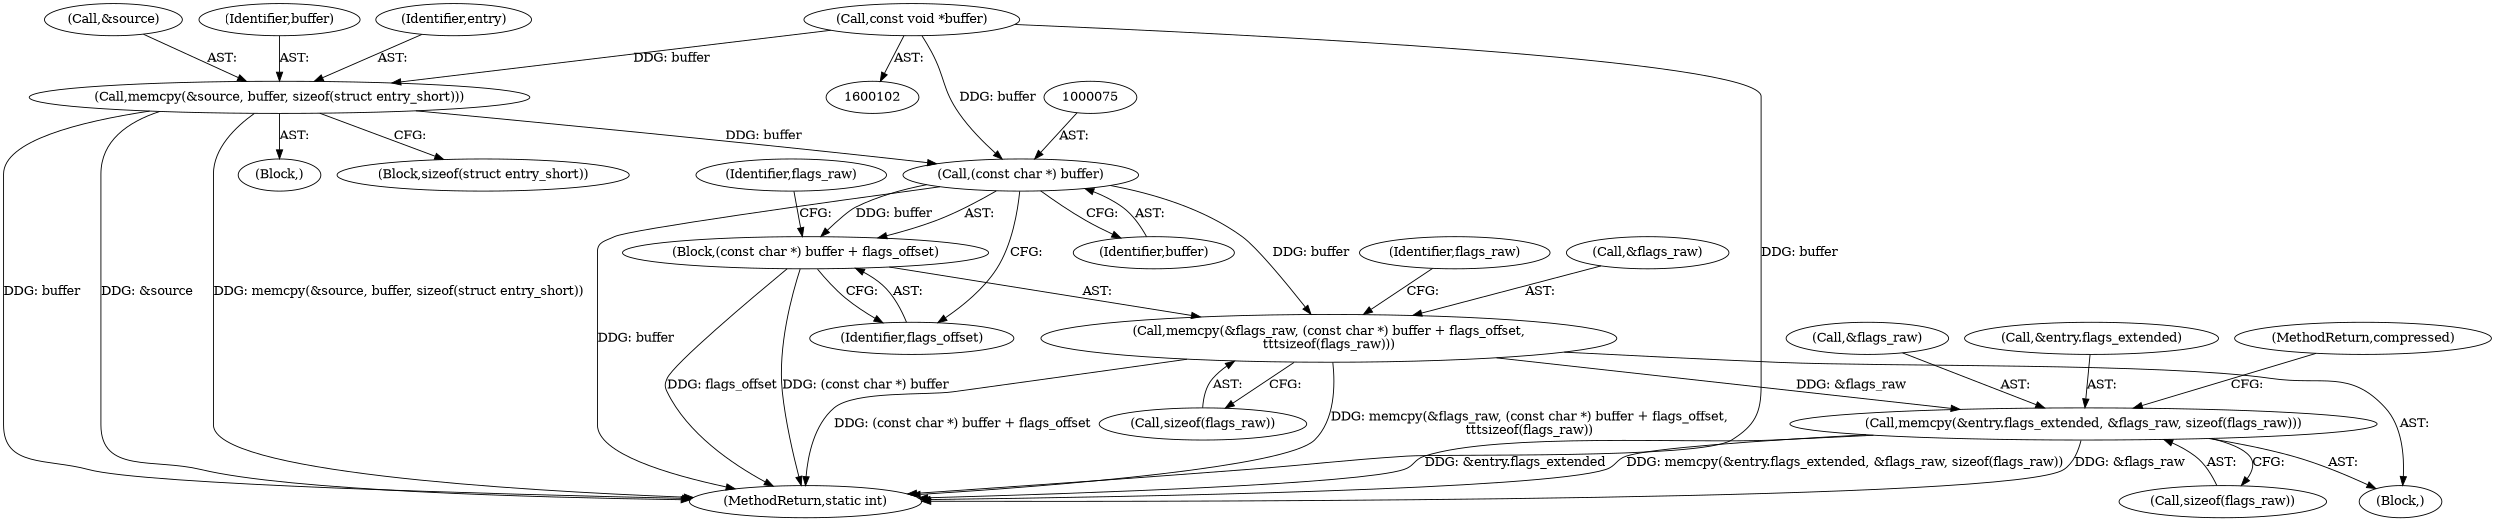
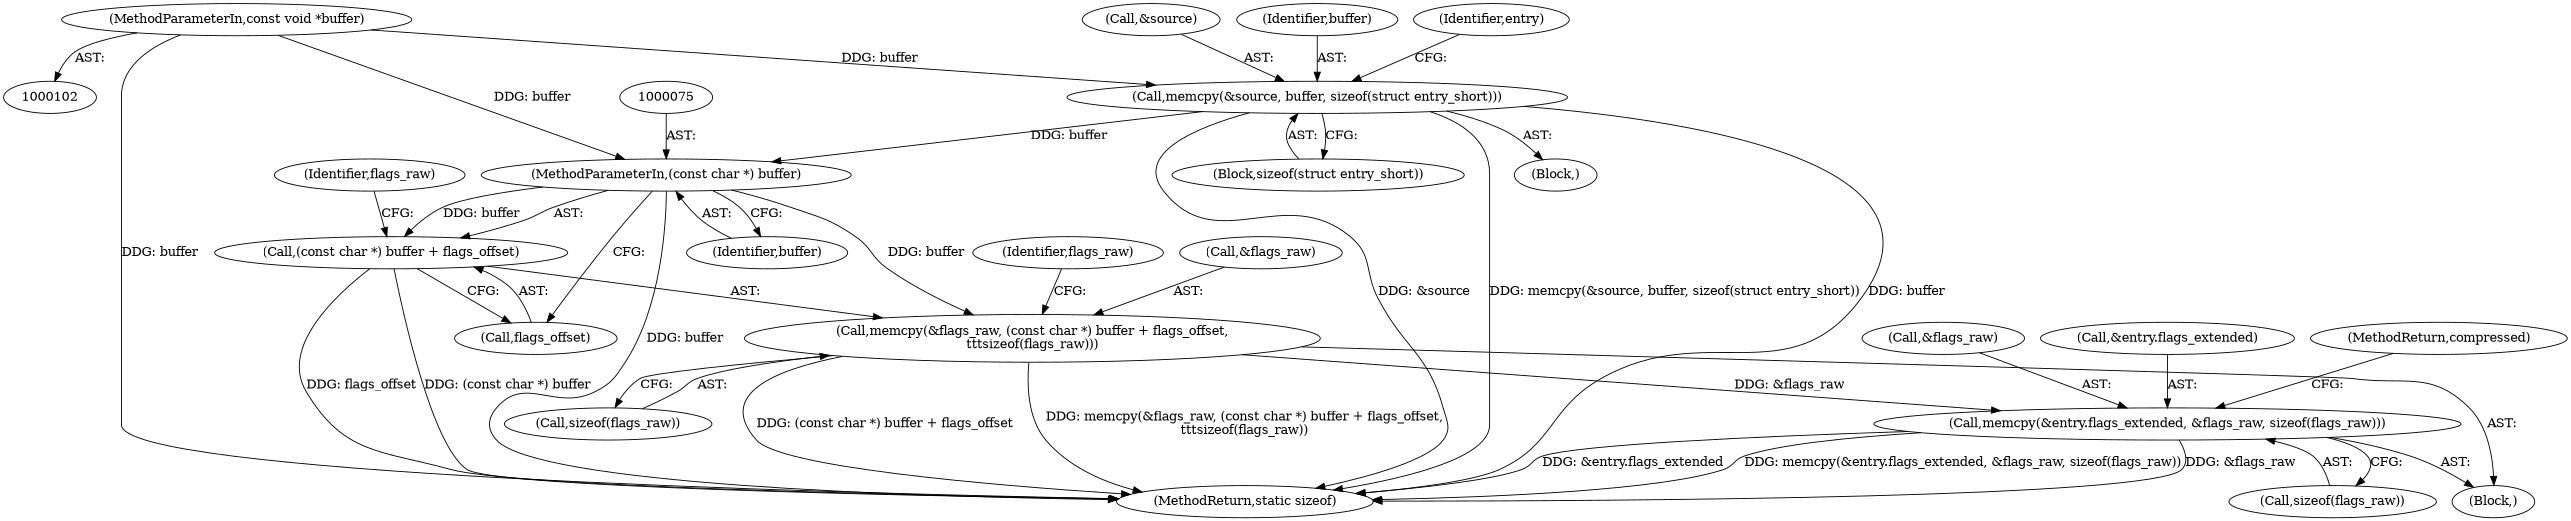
node "(Call,const void *buffer)": label "(Call,const void *buffer)" -> "(MethodParameterIn,const void *buffer)"
edge "(Identifier,entry)" -> "(Call,memcpy(&source, buffer, sizeof(struct entry_short)))": label "AST: " -> "CFG: "
node "1600102": label "1600102" -> "1000102"
edge "(Block,sizeof(struct entry_short))" -> "(Call,memcpy(&source, buffer, sizeof(struct entry_short)))": added, label "AST:"
node "(Call,(const char *) buffer)": label "(Call,(const char *) buffer)" -> "(MethodParameterIn,(const char *) buffer)"
node "(Block,(const char *) buffer + flags_offset)": label "(Block,(const char *) buffer + flags_offset)" -> "(Call,(const char *) buffer + flags_offset)"
node "(Identifier,flags_offset)": label "(Identifier,flags_offset)" -> "(Call,flags_offset)"
node "(MethodReturn,static int)": label "(MethodReturn,static int)" -> "(MethodReturn,static sizeof)"
